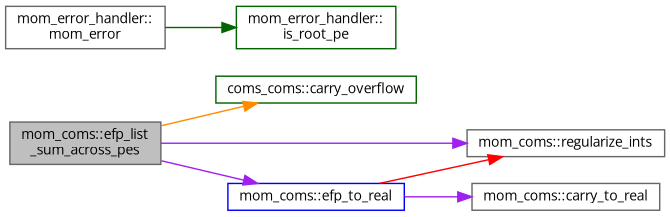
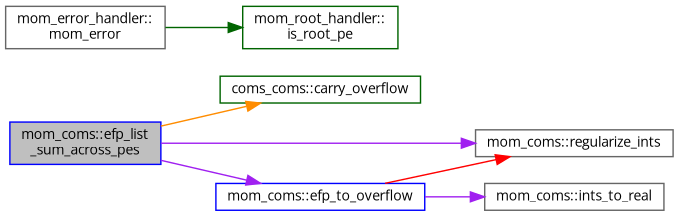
node "mom_error_handler:: is_root_pe": label "mom_error_handler:: is_root_pe" -> "mom_root_handler:: is_root_pe"
node "mom_coms::efp_list _sum_across_pes": color gray40 -> blue
node "mom_coms::efp_to_real": label "mom_coms::efp_to_real" -> "mom_coms::efp_to_overflow"
node "mom_coms::carry_to_real": label "mom_coms::carry_to_real" -> "mom_coms::ints_to_real"
